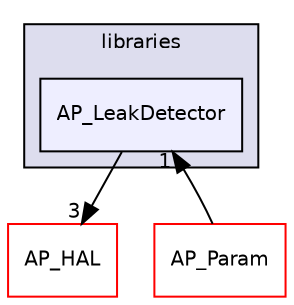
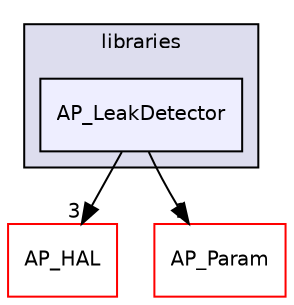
edge "AP_Param" -> "AP_LeakDetector": reversed
